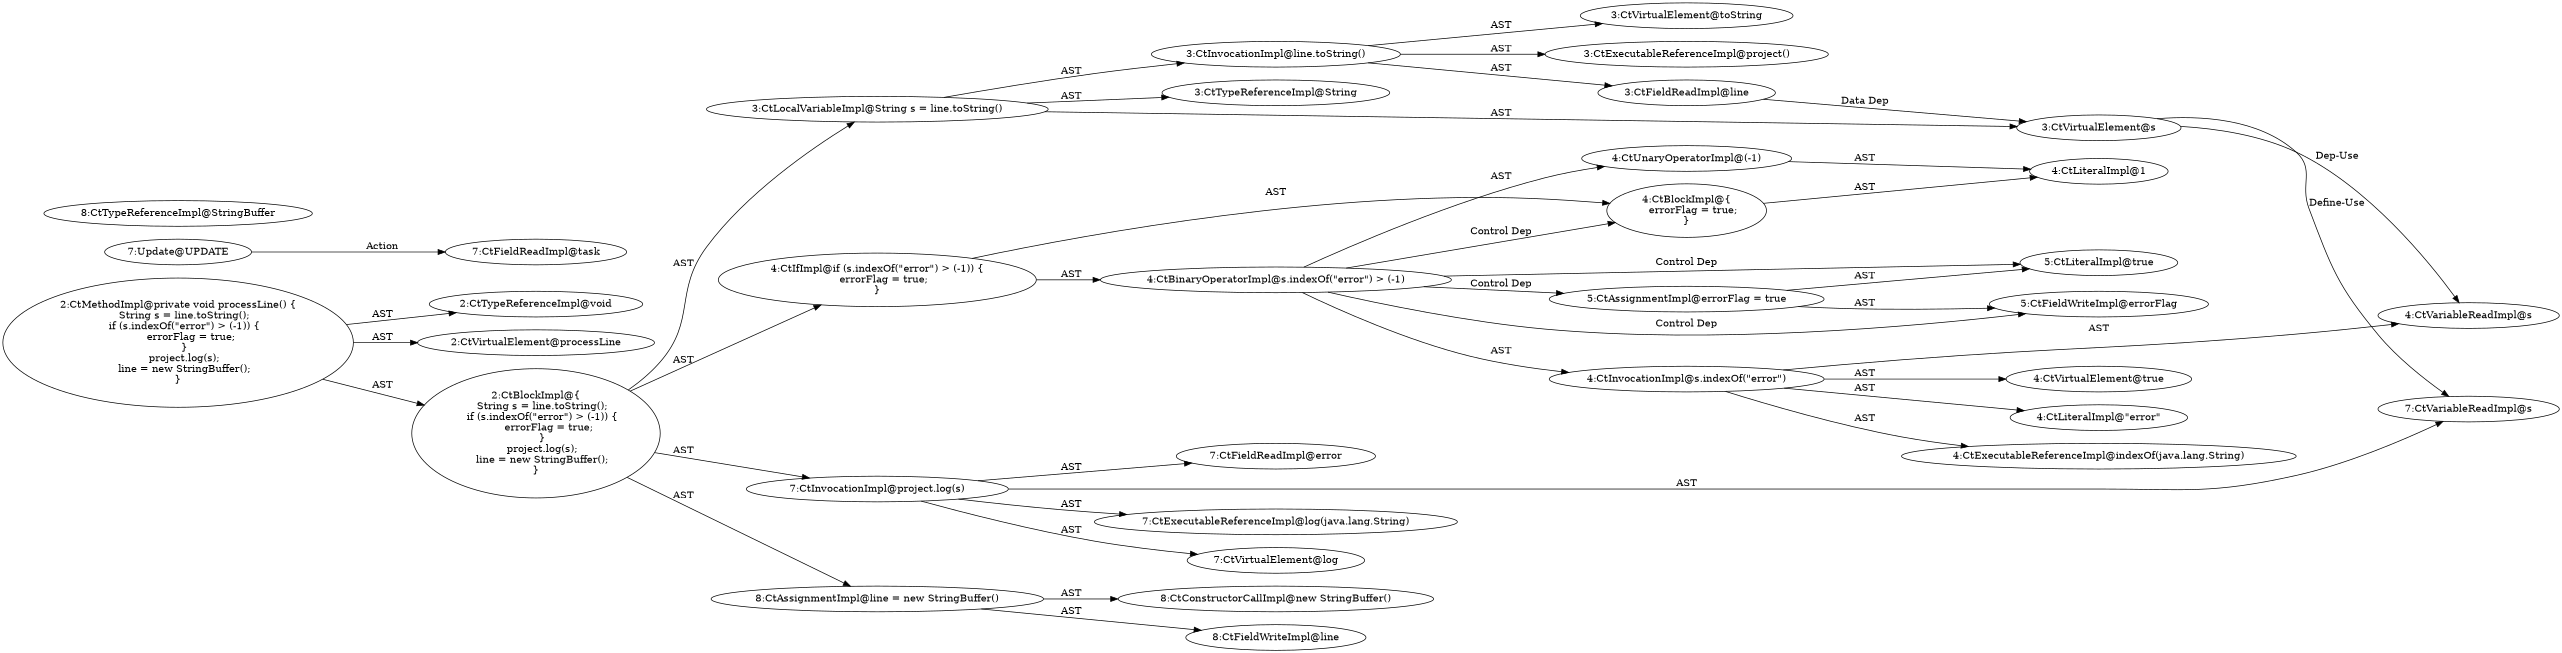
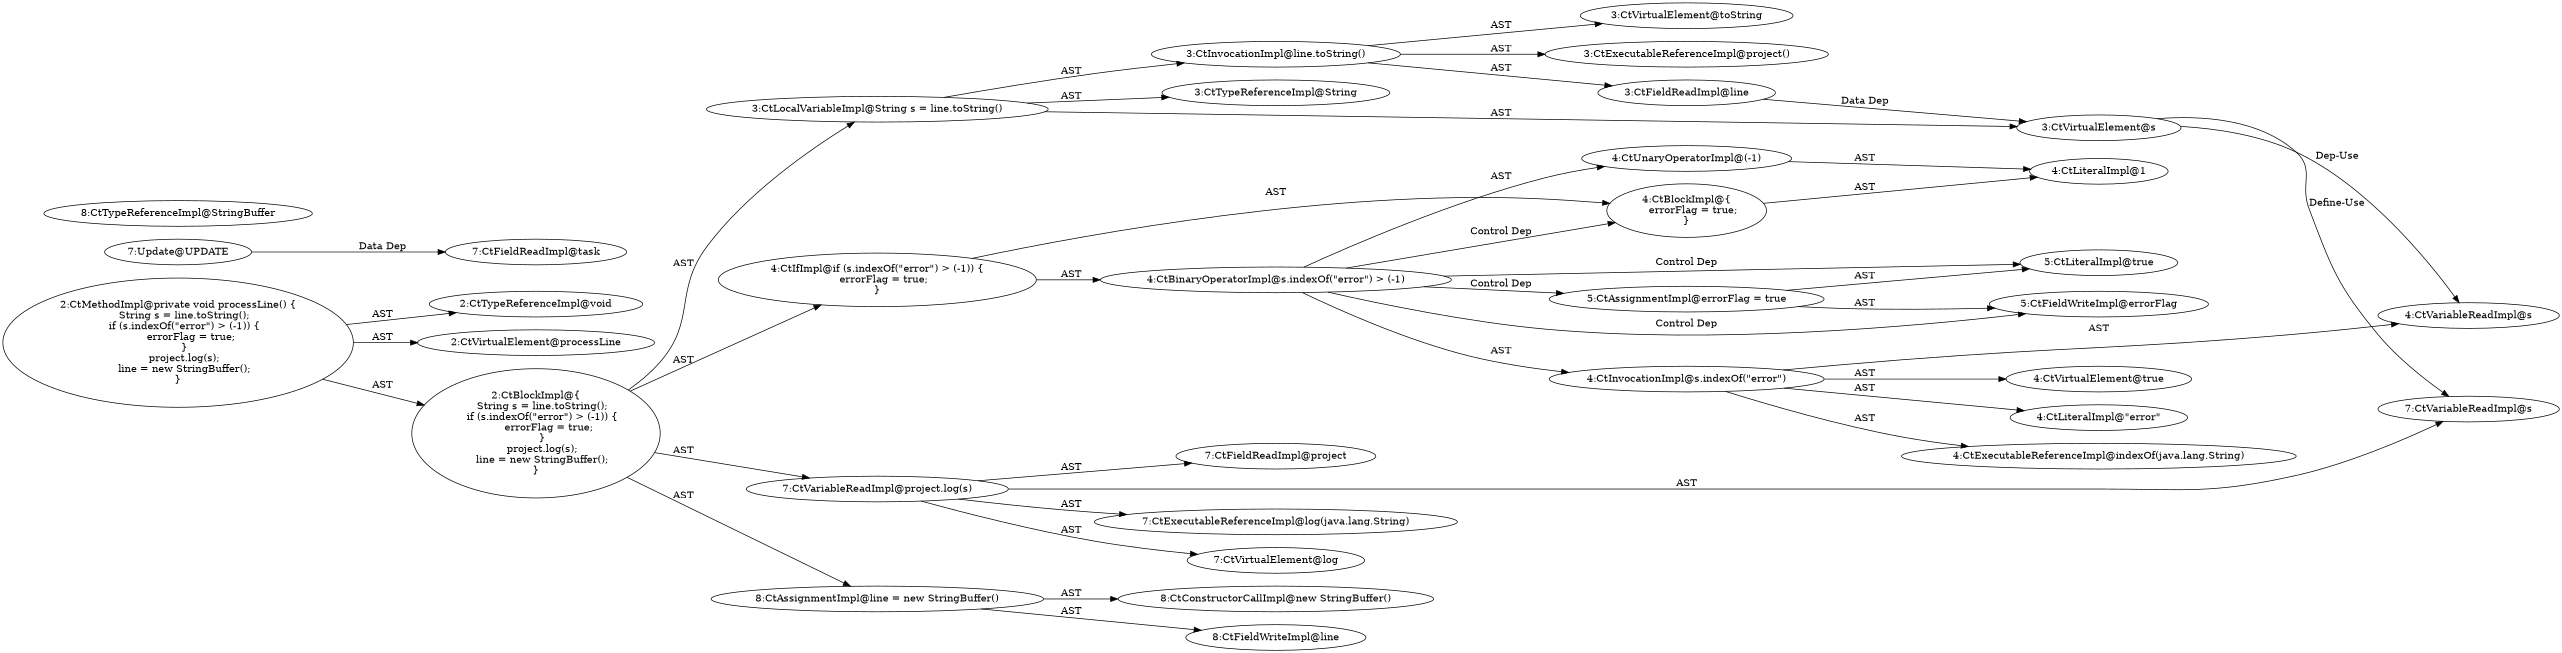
edge "7:Update@UPDATE" -> "7:CtFieldReadImpl@task": label "Action" -> "Data Dep"
node "7:CtFieldReadImpl@error": label "7:CtFieldReadImpl@error" -> "7:CtFieldReadImpl@project"
node "7:CtInvocationImpl@project.log(s)": label "7:CtInvocationImpl@project.log(s)" -> "7:CtVariableReadImpl@project.log(s)"
